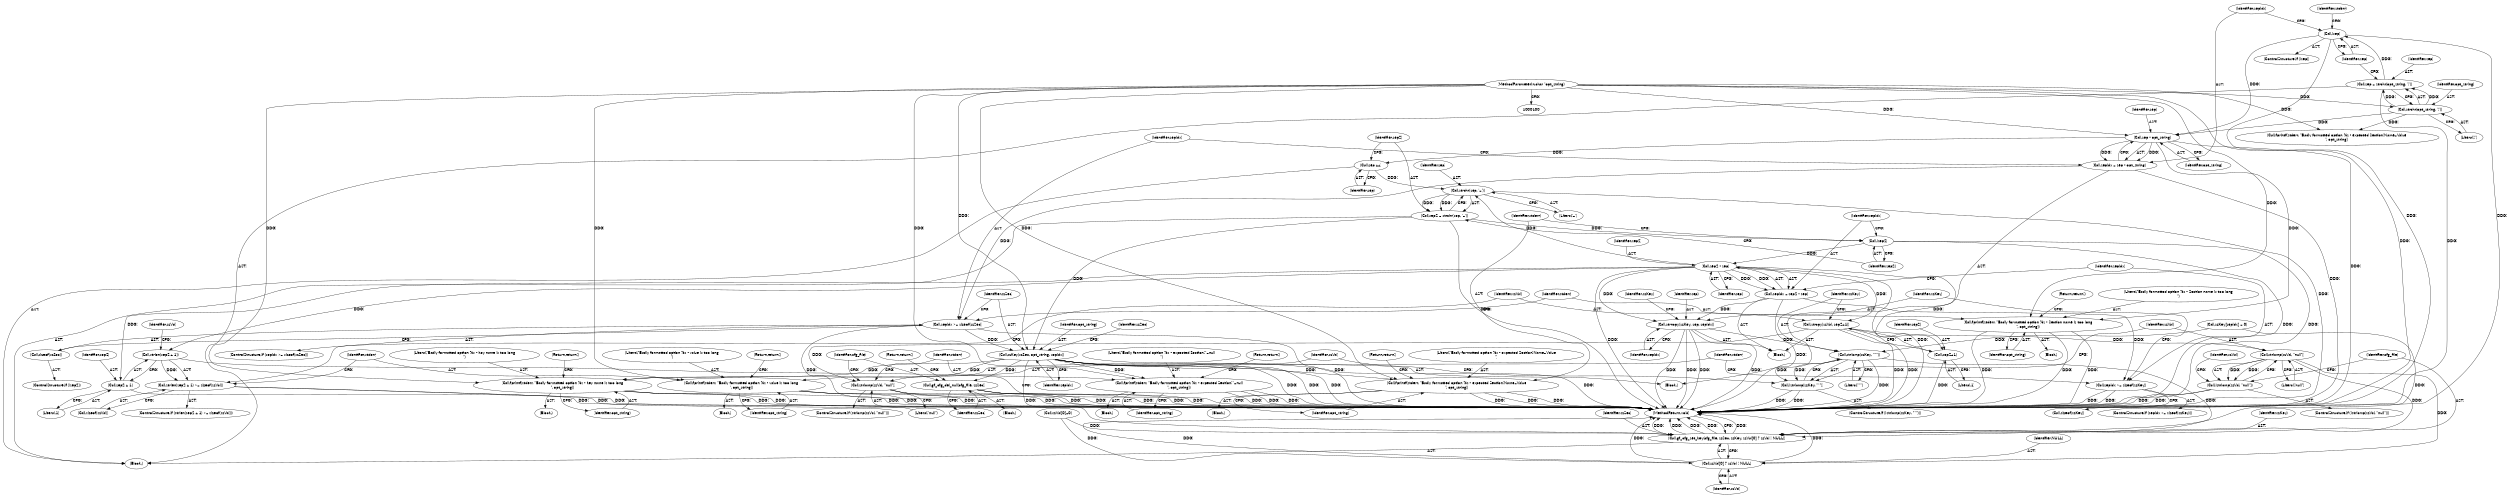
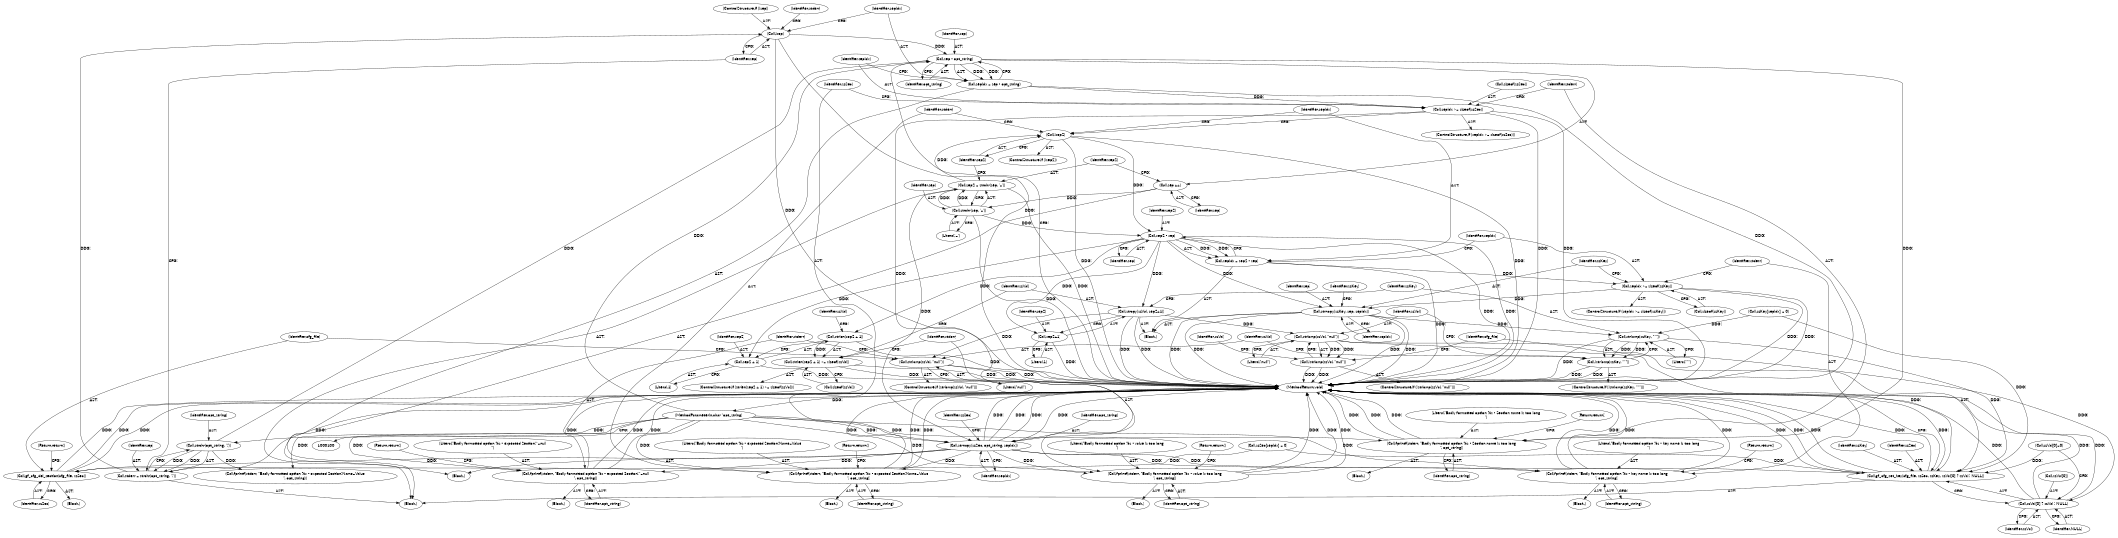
edge "(Call,!sep)" -> "(ControlStructure,if (!sep))": reversed
node "(Call,sep = strchr(opt_string, ':'))": label "(Call,sep = strchr(opt_string, ':'))" -> "(Call,stderr = strchr(opt_string, ':'))"
node "(Literal,':')": removed
edge "(Call,sep - opt_string)" -> "(Call,sep ++)": label "DDG: " -> "AST: "
edge "(MethodParameterIn,char *opt_string)" -> "(MethodReturn,void)": reversed
edge "(Call,sep2 - sep)" -> "(Call,strchr(sep, '='))": reversed
edge "(Call,sep - opt_string)" -> "(MethodReturn,void)": label "DDG: " -> "CFG: "
edge "(Call,sepIdx = sep2 - sep)" -> "(Call,sep2 - sep)": label "AST: " -> "CFG: "
edge "(Call,sizeof(szKey))" -> "(Call,sepIdx >= sizeof(szKey))": added, label "AST:"
edge "(Call,sepIdx = sep2 - sep)" -> "(Call,strncpy(szKey, sep, sepIdx))": now "(Call,sepIdx >= sizeof(szKey))" -> "(Call,strncpy(szKey, sep, sepIdx))"
edge "(Call,sepIdx >= sizeof(szSec))" -> "(Call,sizeof(szSec))": now "(Call,sepIdx >= sizeof(szSec))" -> "(Call,!sep2)"
node "(Call,szKey(szSec, opt_string, sepIdx))": label "(Call,szKey(szSec, opt_string, sepIdx))" -> "(Call,strncpy(szSec, opt_string, sepIdx))"
edge "(Call,sizeof(szSec))" -> "(ControlStructure,if (!sep2))": now "(Call,!sep2)" -> "(ControlStructure,if (!sep2))"
node "(Call,gf_cfg_del_null(cfg_file, szSec))": label "(Call,gf_cfg_del_null(cfg_file, szSec))" -> "(Call,gf_cfg_del_section(cfg_file, szSec))"
edge "(Call,strlen(sep2 + 1))" -> "(MethodReturn,void)": label "CFG: " -> "DDG: "
edge "(Call,szVal[0]=0)" -> "(Call,szVal[0] ? szVal : NULL)": label "DDG: " -> "CFG: "
node "(Call,szSec[sepIdx] = 0)": added
node "(Call,szVal[0])": added
edge "(Call,szVal[0] ? szVal : NULL)" -> "(Identifier,NULL)": added, label "CFG:"
